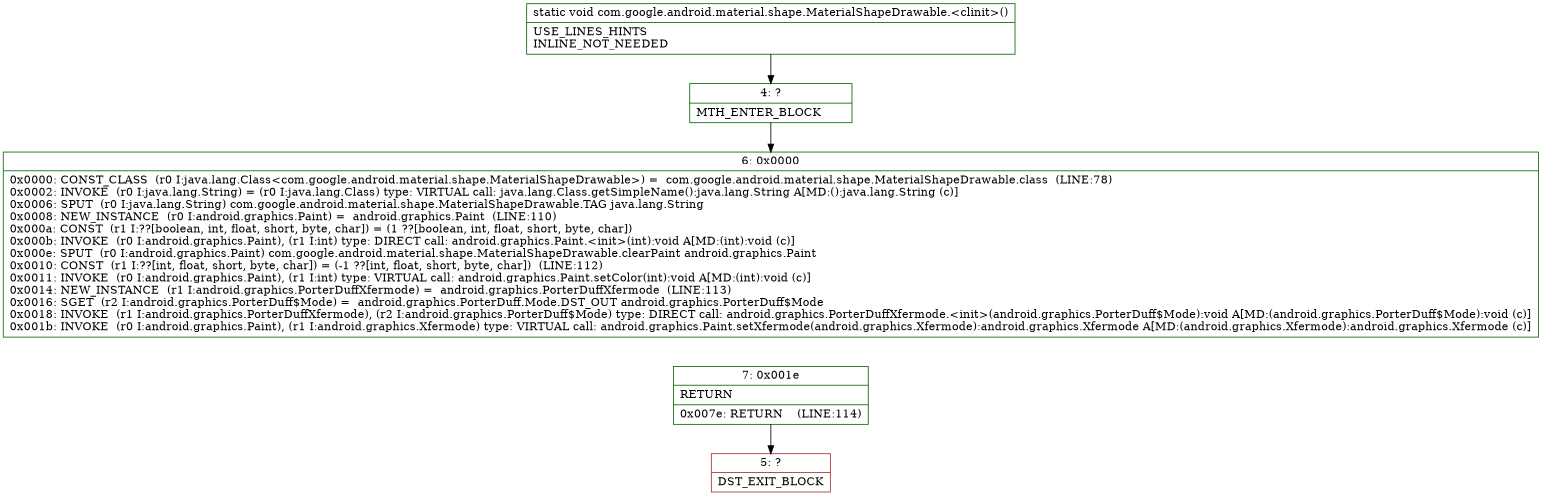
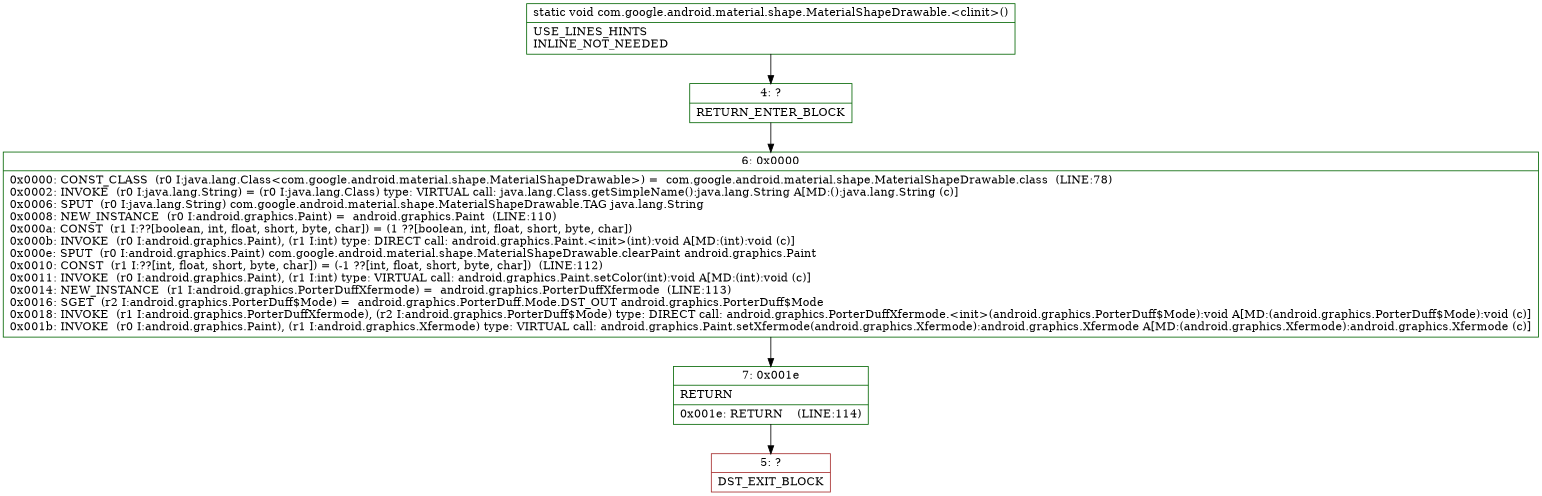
node "4: ?": text "MTH_ENTER_BLOCK" -> "RETURN_ENTER_BLOCK"
edge "6: 0x0000" -> "7: 0x001e": added
node "7: 0x001e": text "0x007e: RETURN    (LINE:114)" -> "0x001e: RETURN    (LINE:114)"
